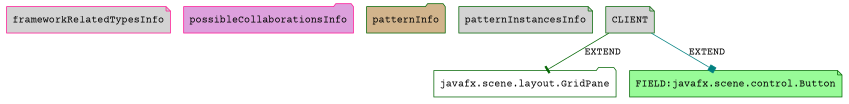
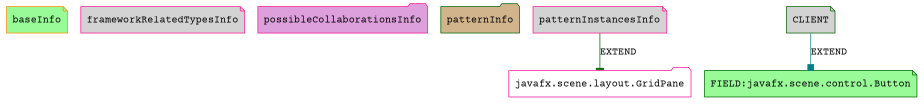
node "baseInfo": added
node "patternInstancesInfo": color darkgreen -> deeppink
edge "CLIENT" -> "javafx.scene.layout.GridPane": now "patternInstancesInfo" -> "javafx.scene.layout.GridPane"
node "javafx.scene.layout.GridPane": color darkgreen -> deeppink
